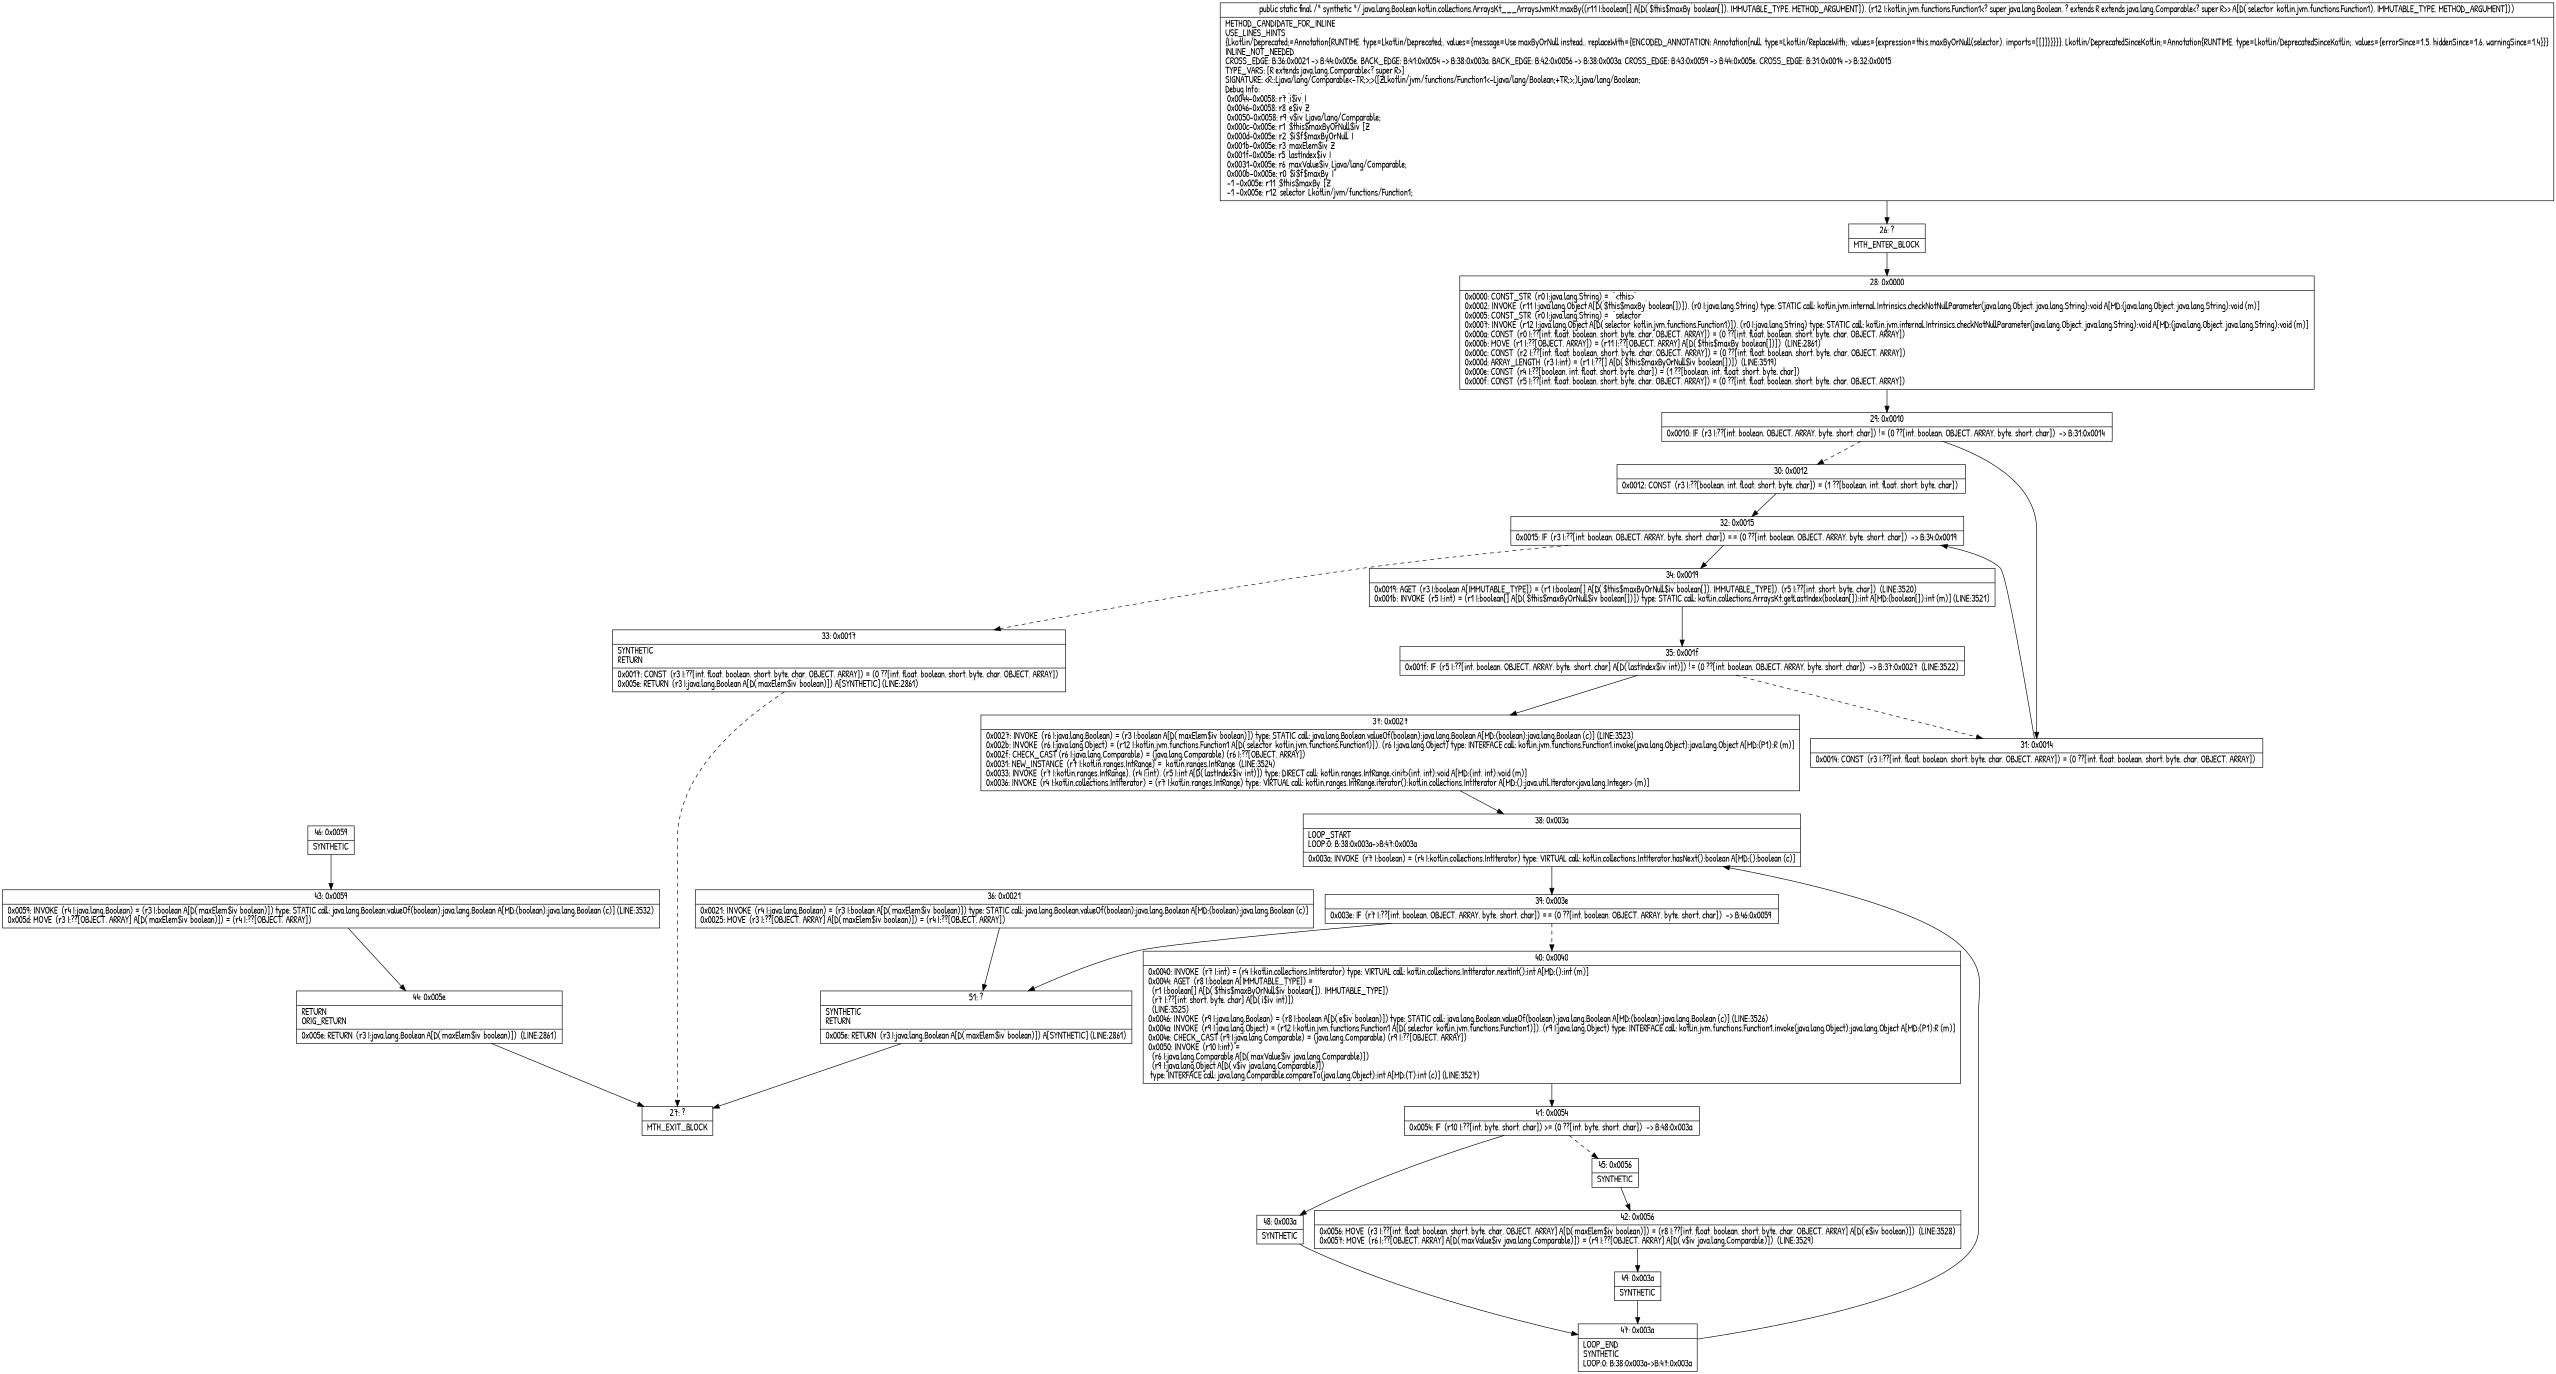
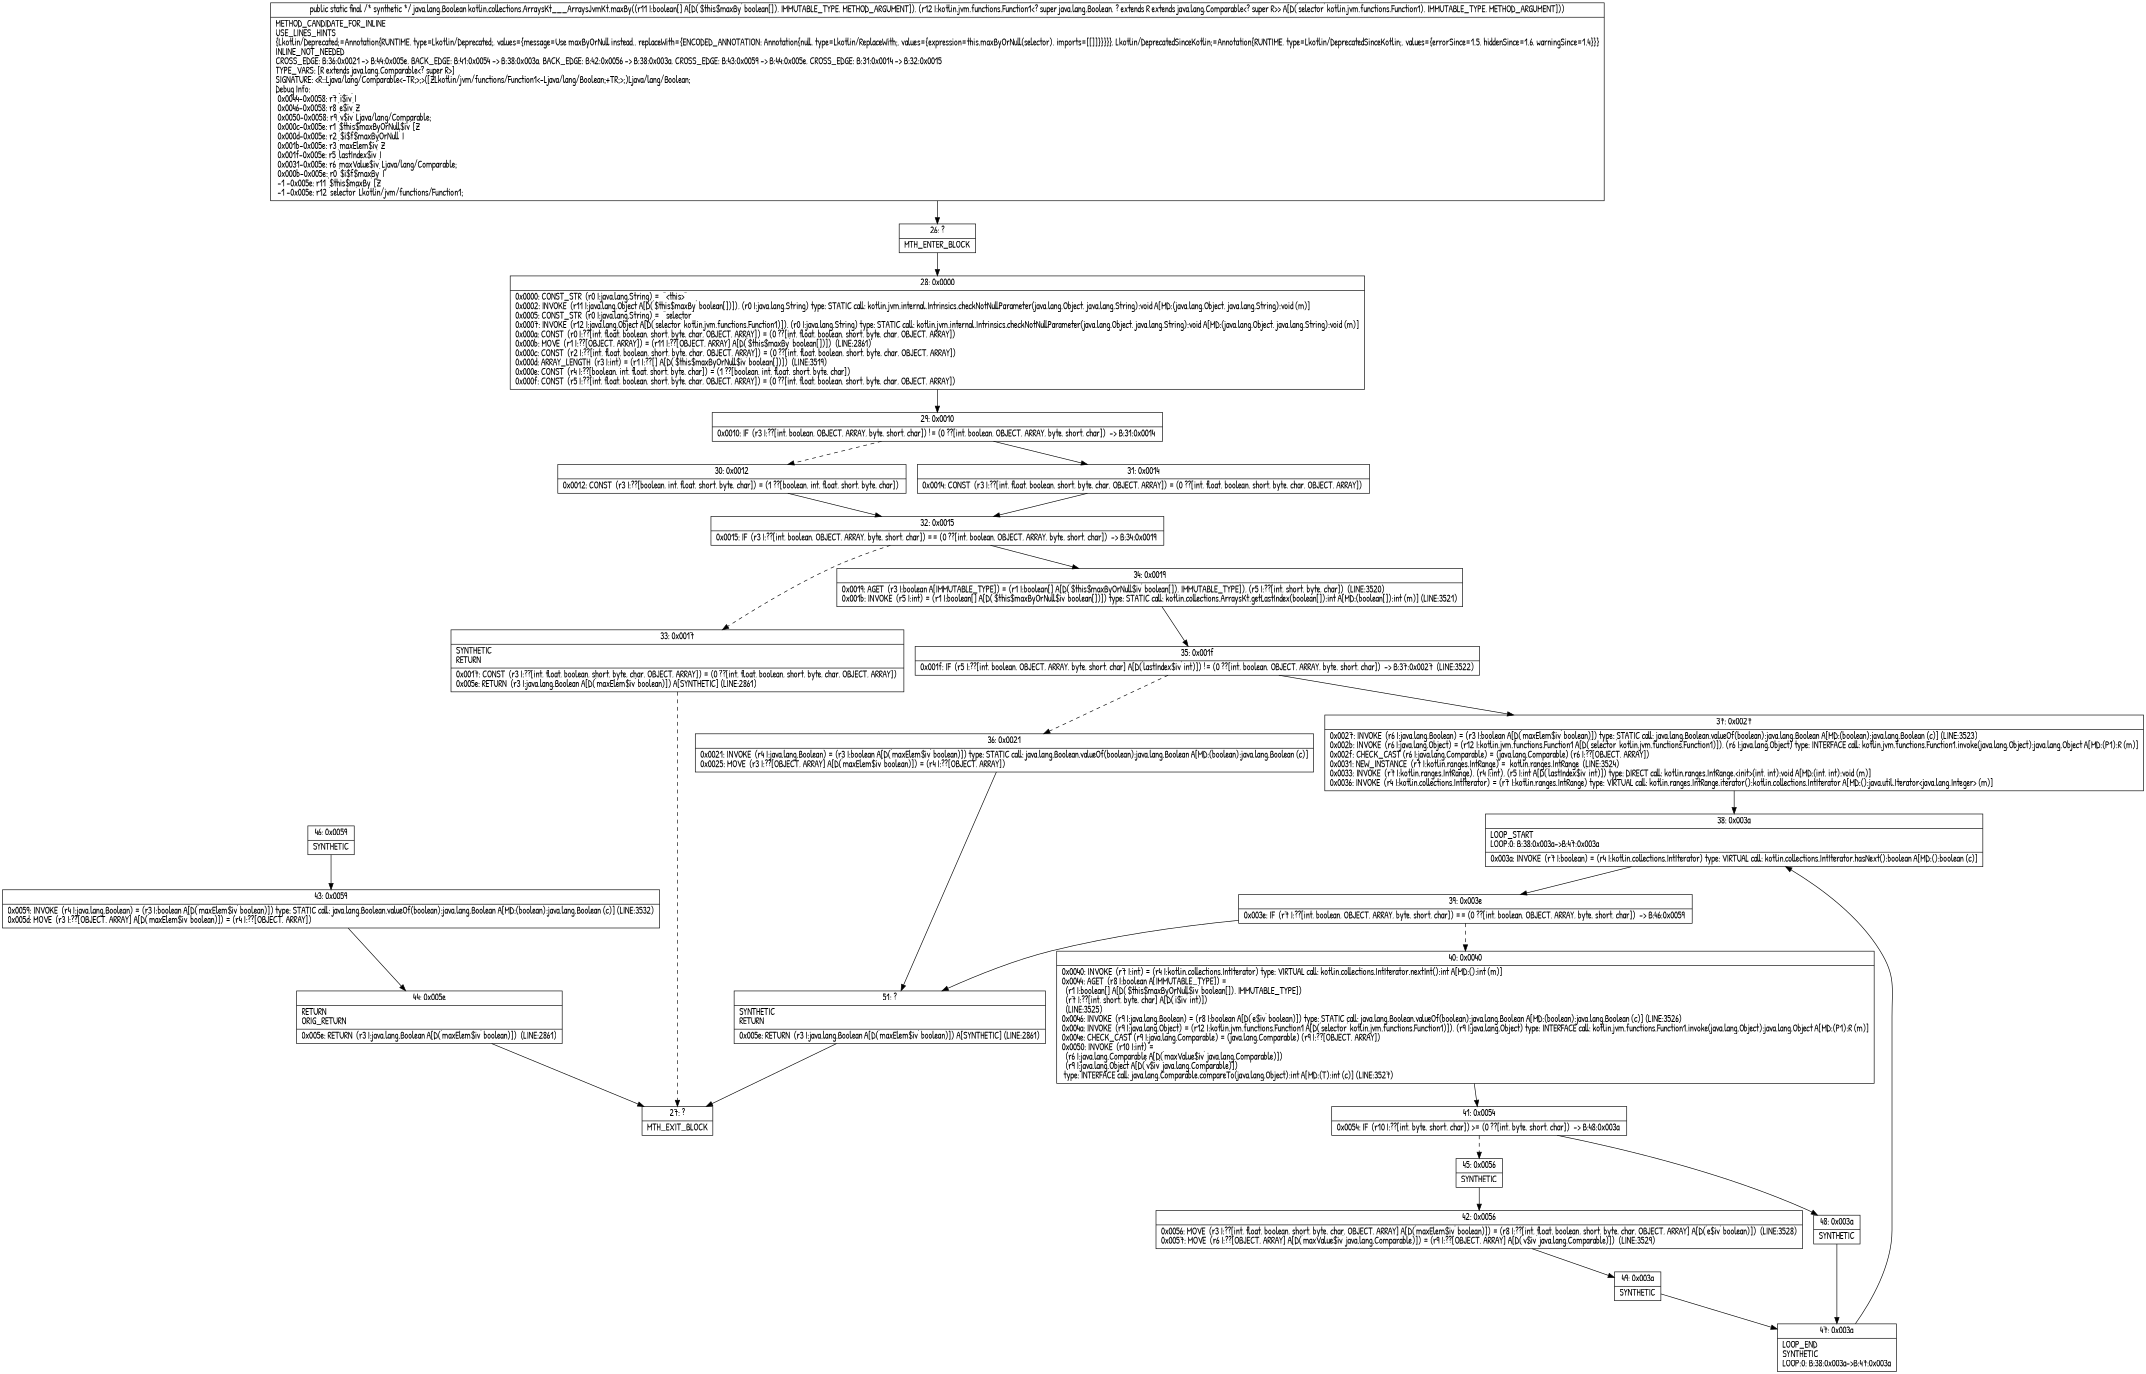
edge "35: 0x001f" -> "31: 0x0014": now "35: 0x001f" -> "36: 0x0021"
